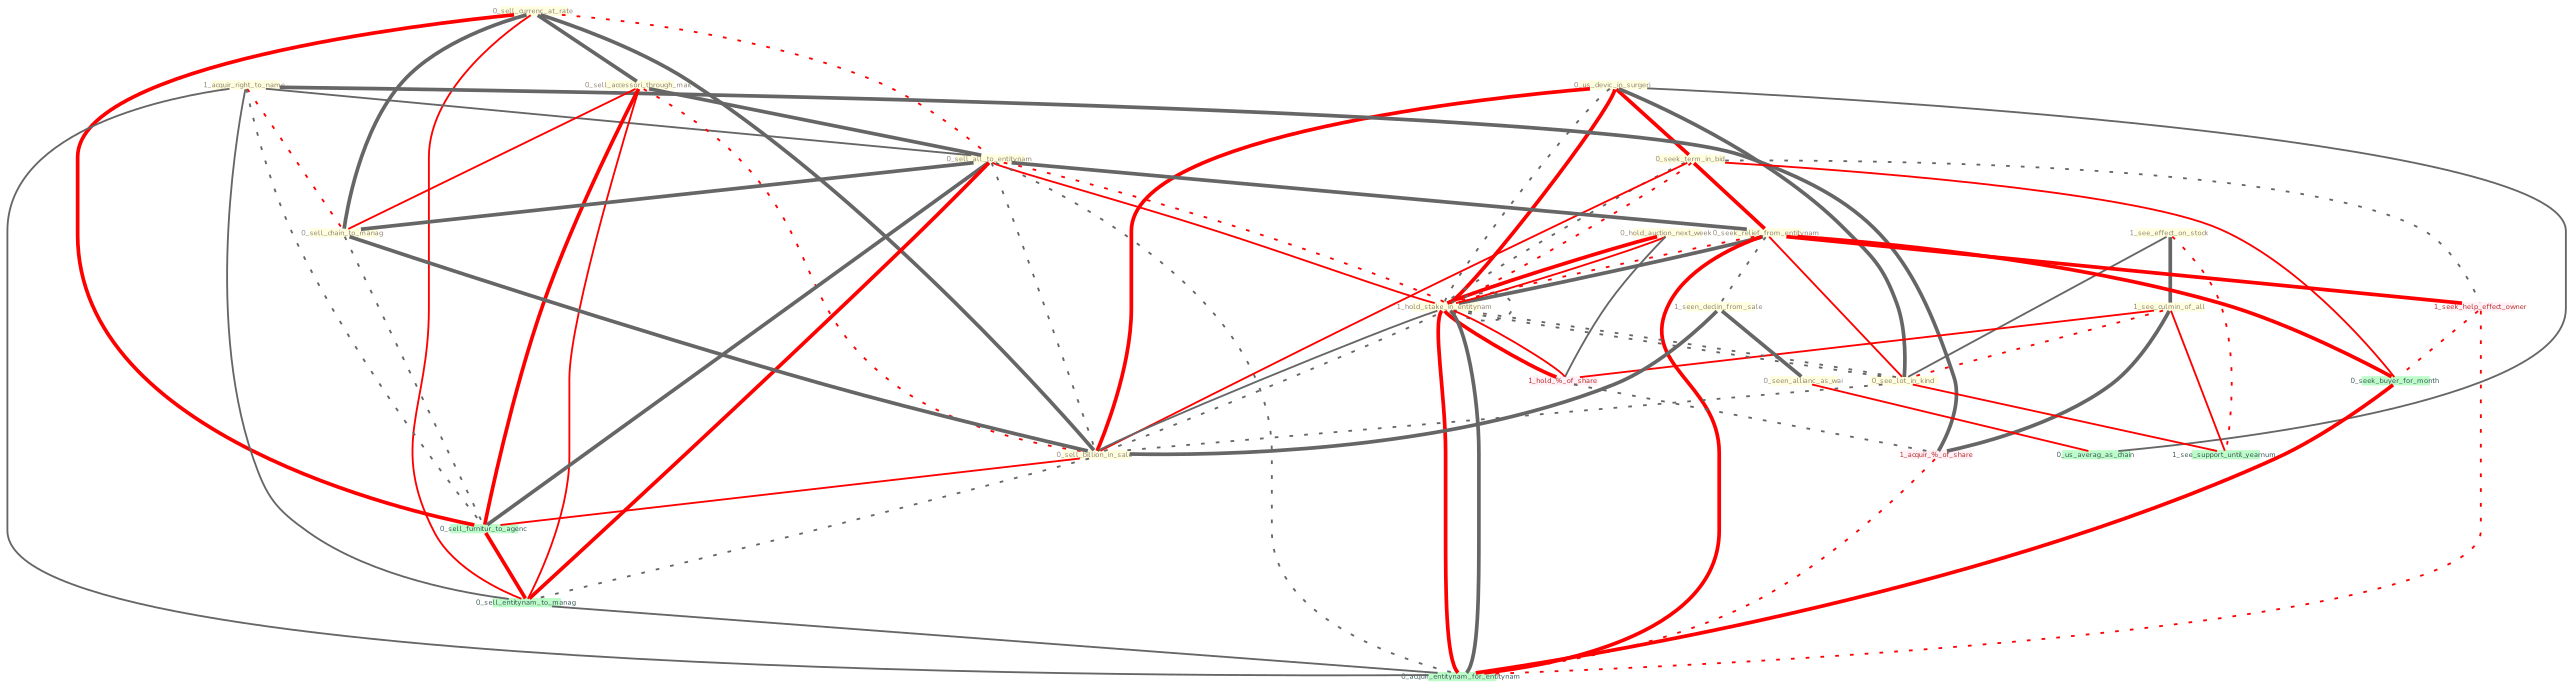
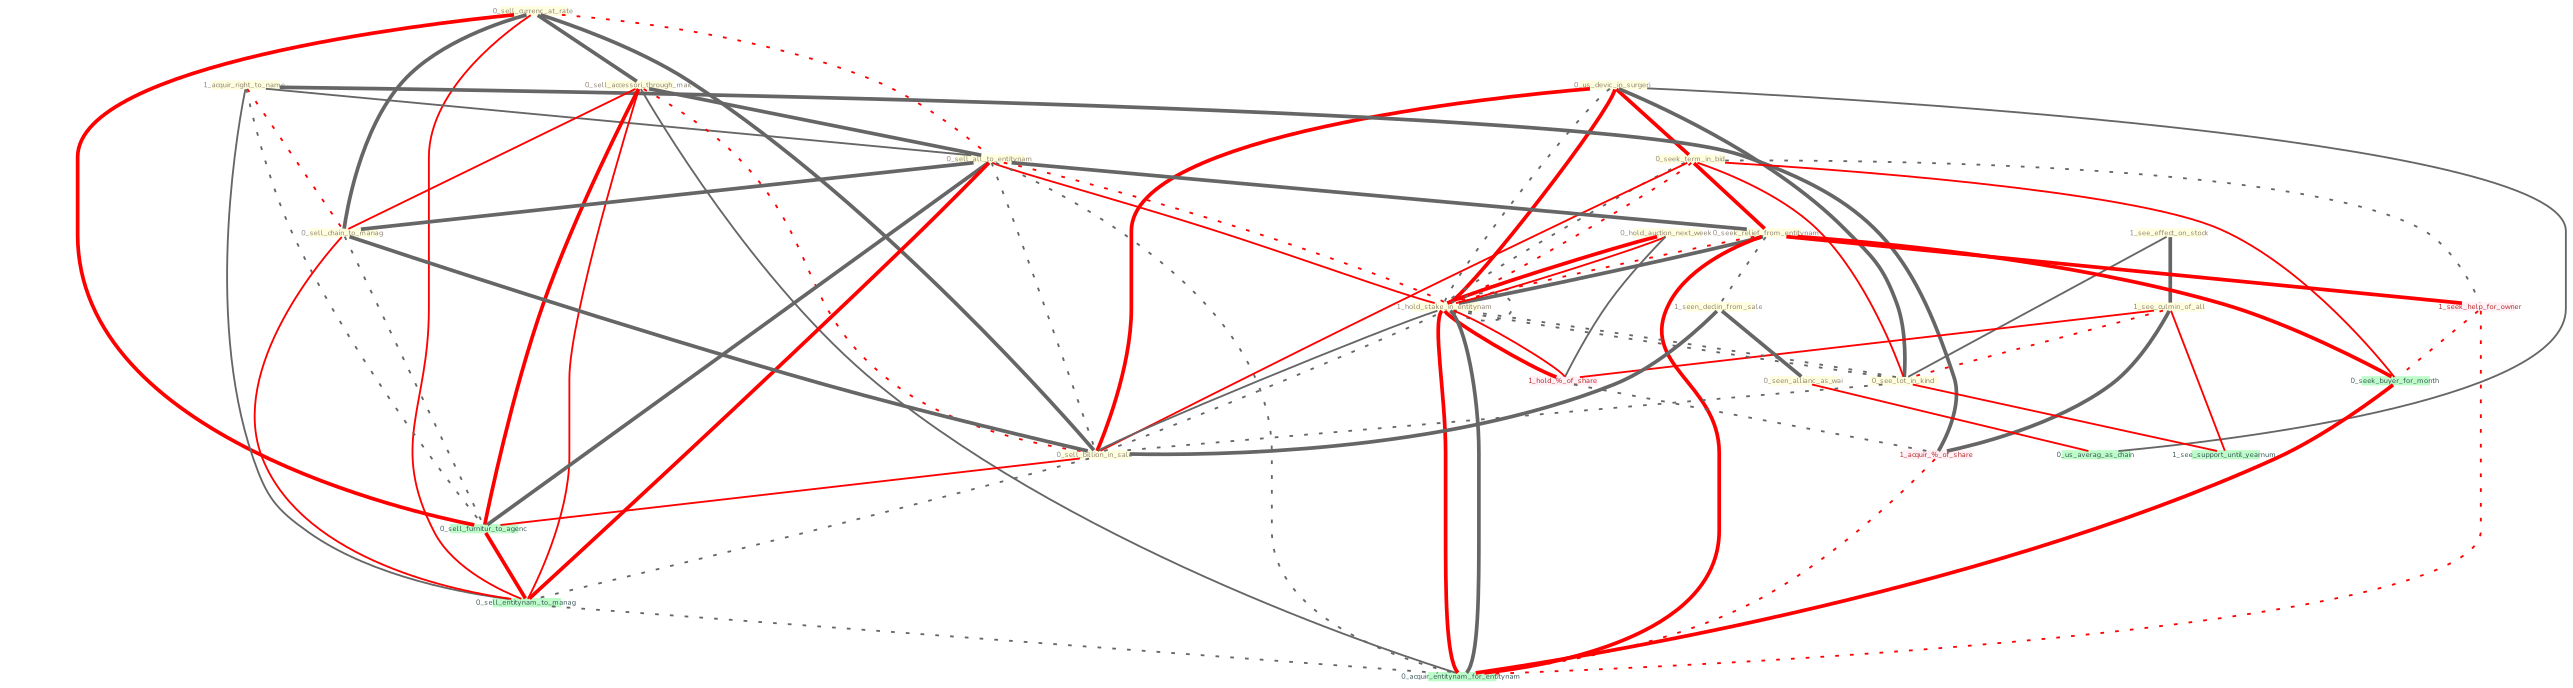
edge "0_seek_relief_from_entitynam" -- "0_see_lot_in_kind": now "0_seek_term_in_bid" -- "0_see_lot_in_kind"
node "1_seek_help_effect_owner": label "1_seek_help_effect_owner" -> "1_seek_help_for_owner"
edge "1_see_effect_on_stock" -- "1_see_support_until_yearnum": removed
edge "0_sell_chain_to_manag" -- "0_sell_entitynam_to_manag": added
edge "0_sell_entitynam_to_manag" -- "0_acquir_entitynam_for_entitynam": style solid -> dotted
edge "1_acquir_right_to_name" -- "0_acquir_entitynam_for_entitynam": now "0_sell_accessori_through_mail" -- "0_acquir_entitynam_for_entitynam"
